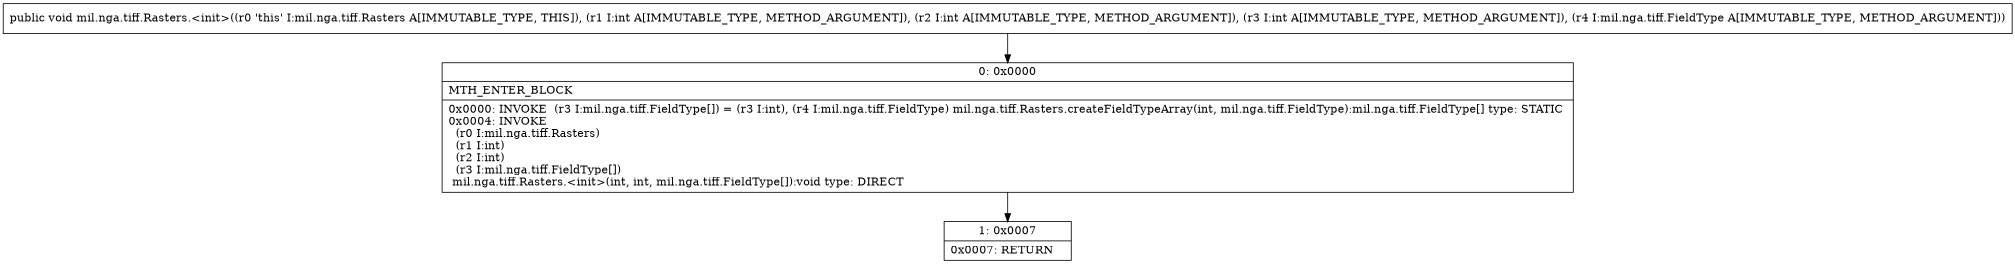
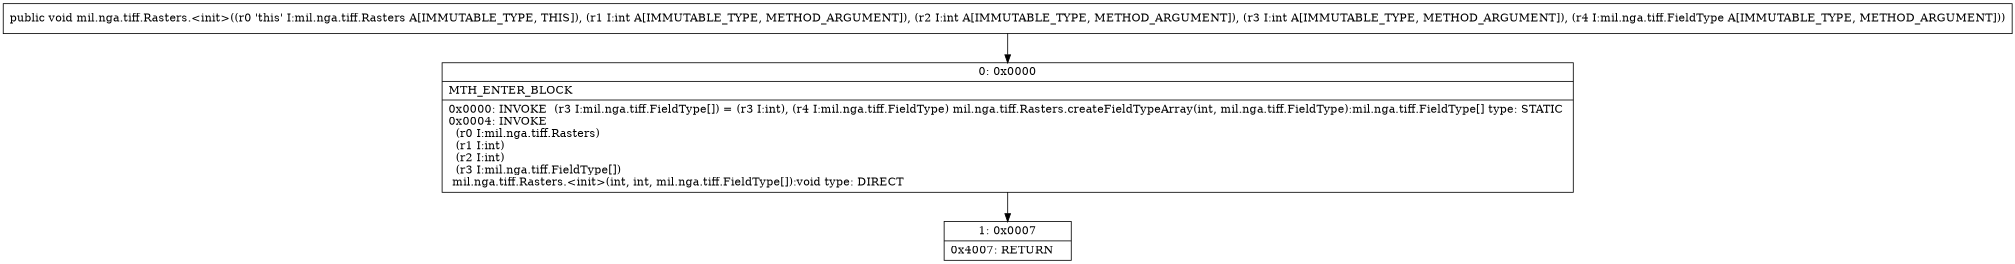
node "1: 0x0007": text "0x0007: RETURN" -> "0x4007: RETURN"
